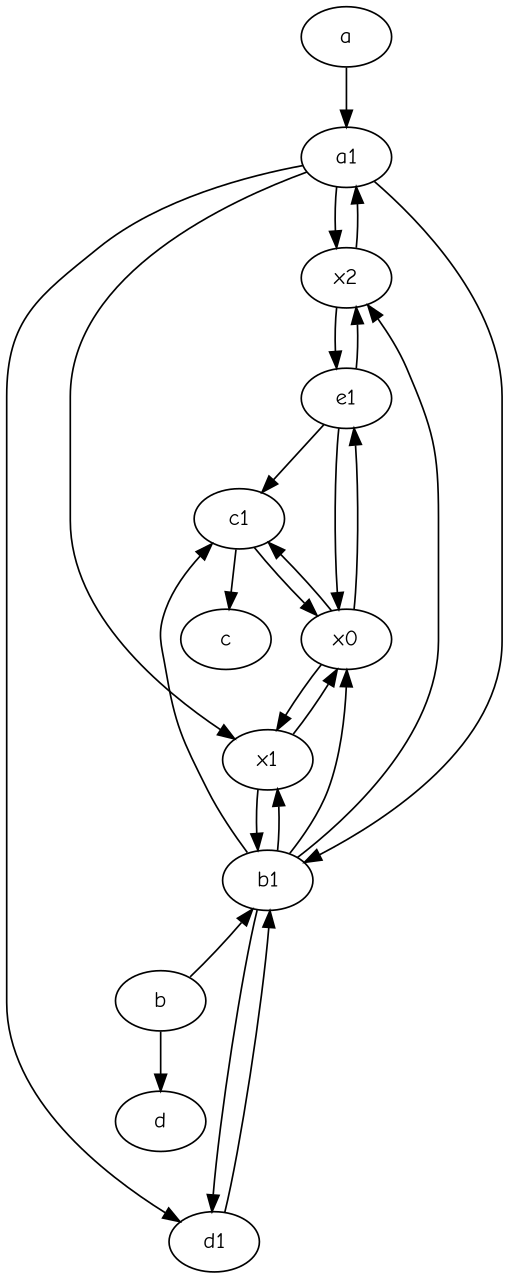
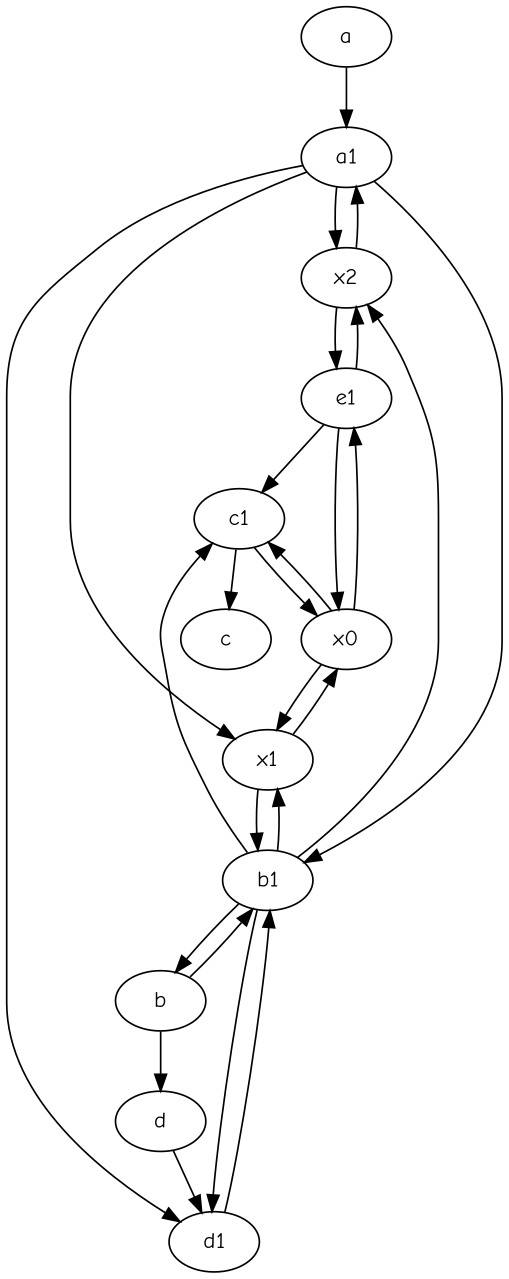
edge "b1" -> "x0": now "b1" -> "b"
edge "d" -> "d1": added
